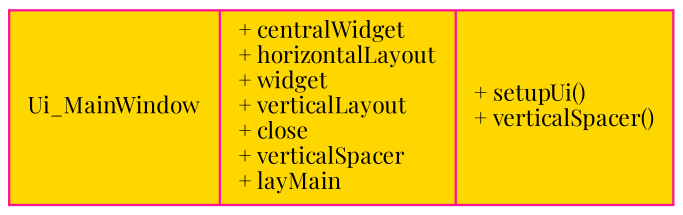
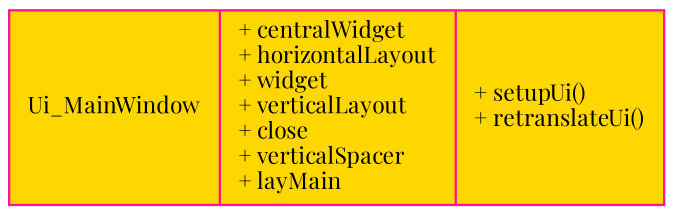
node "Ui_MainWindow": text "+ verticalSpacer()" -> "+ retranslateUi()"
